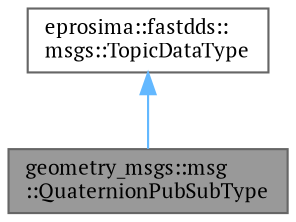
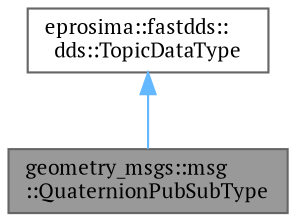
node "eprosima::fastdds:: msgs::TopicDataType": label "eprosima::fastdds:: msgs::TopicDataType" -> "eprosima::fastdds:: dds::TopicDataType"
